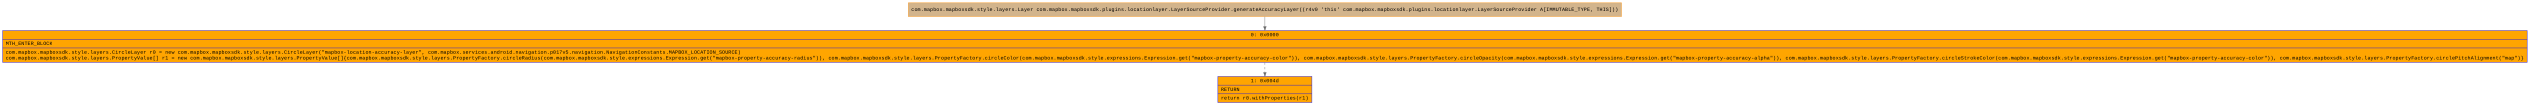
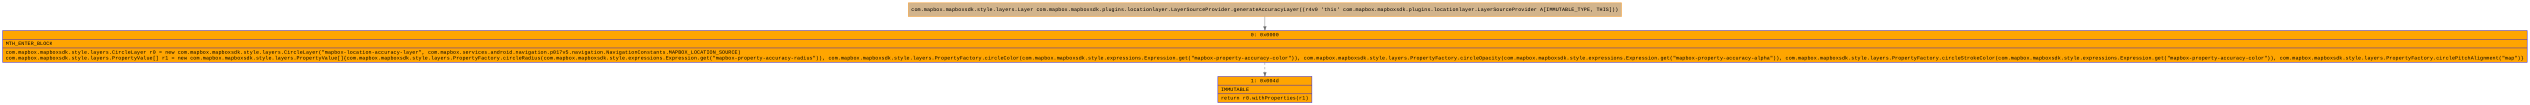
node "1: 0x004d": text "RETURN" -> "IMMUTABLE"
